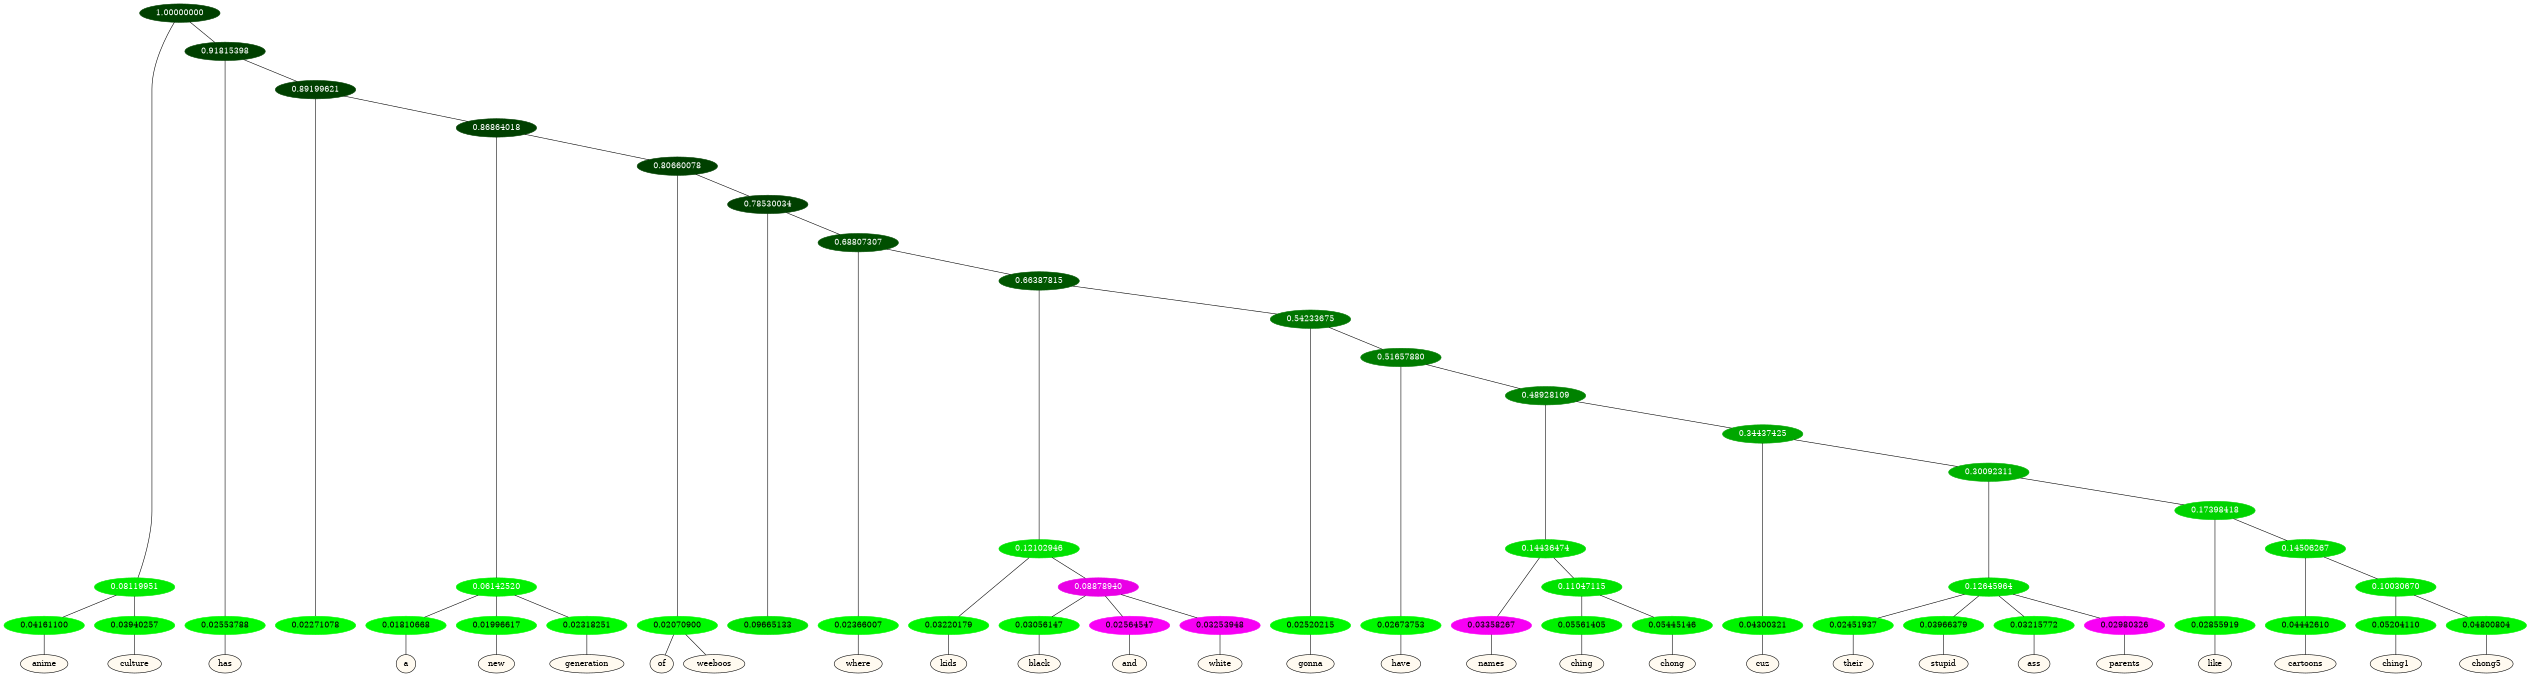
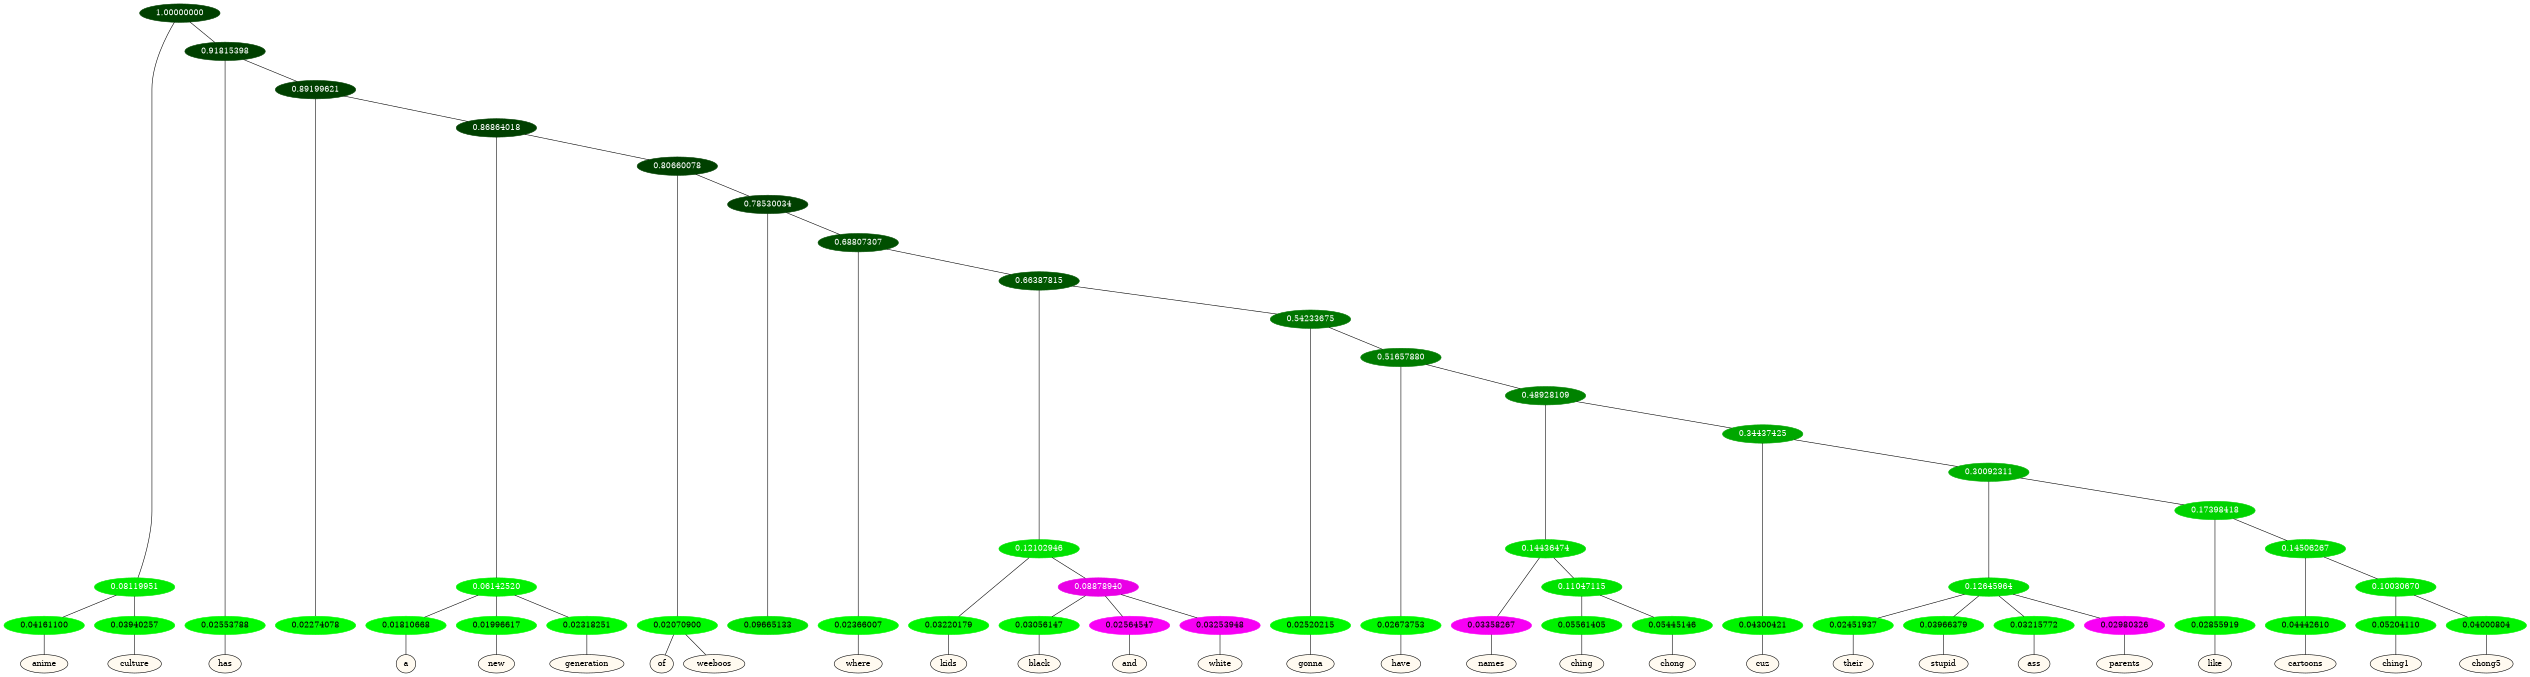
node "0.02271078": label "0.02271078" -> "0.02274078"
node "0.04300321": label "0.04300321" -> "0.04300421"
node "0.04800804": label "0.04800804" -> "0.04000804"
